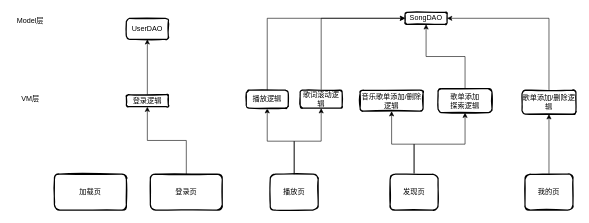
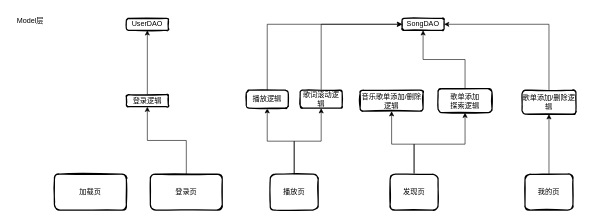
node "SongDAO": moved (426, 18) -> (423, 24)
node "UserDAO": size 42x21 -> 42x12
node "VM层": removed
